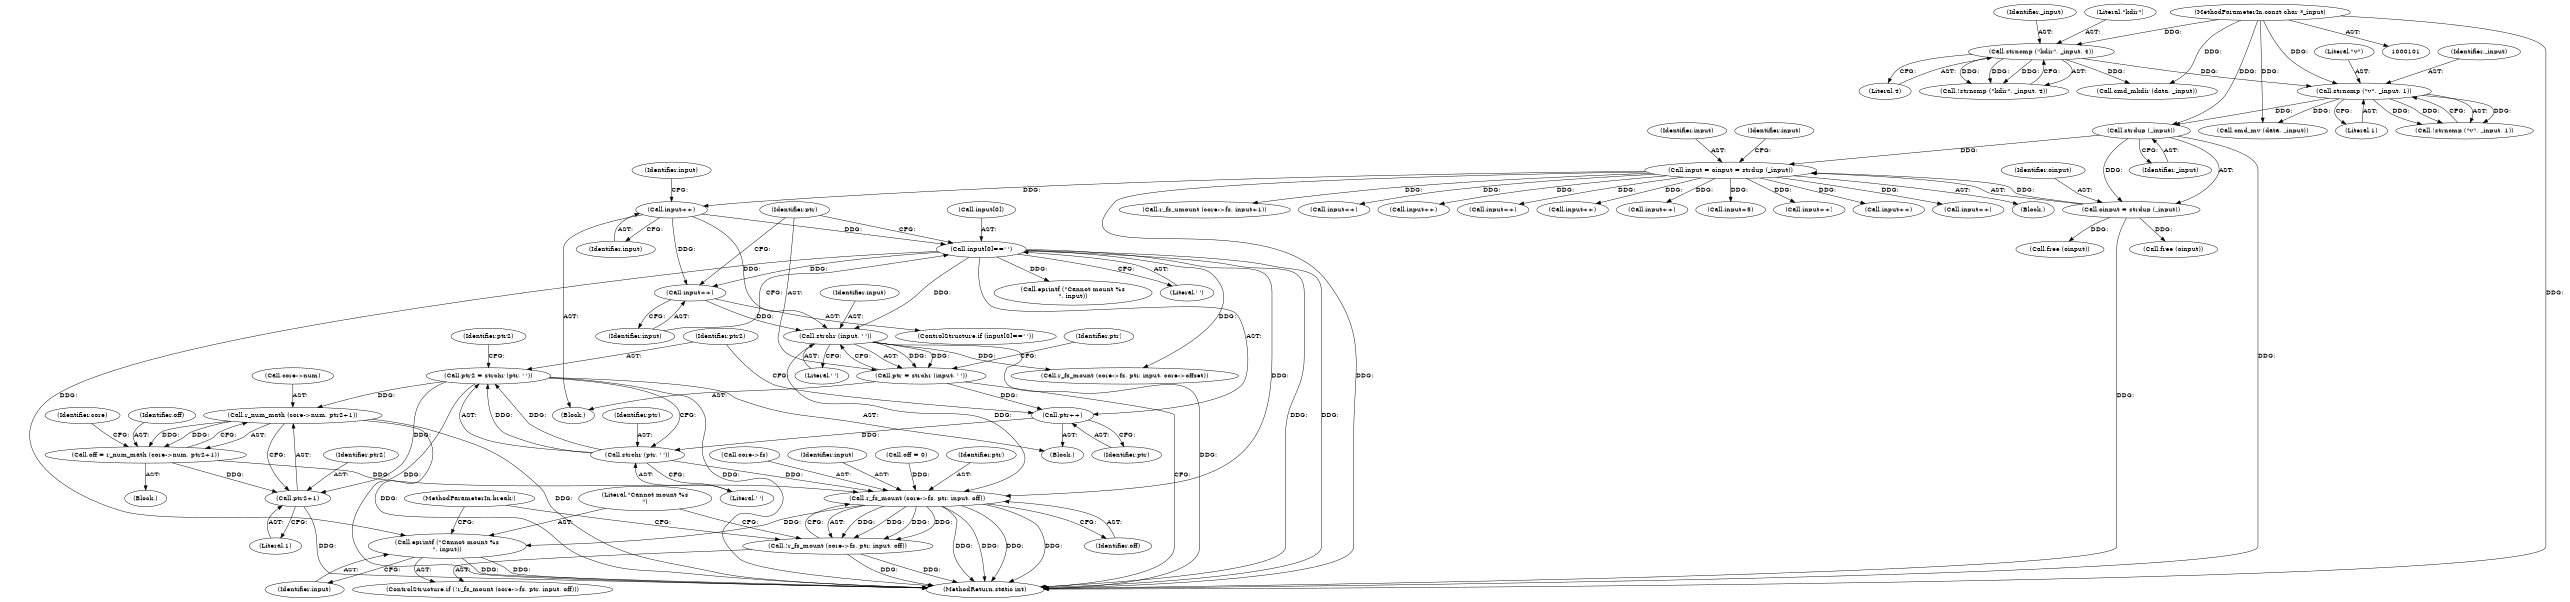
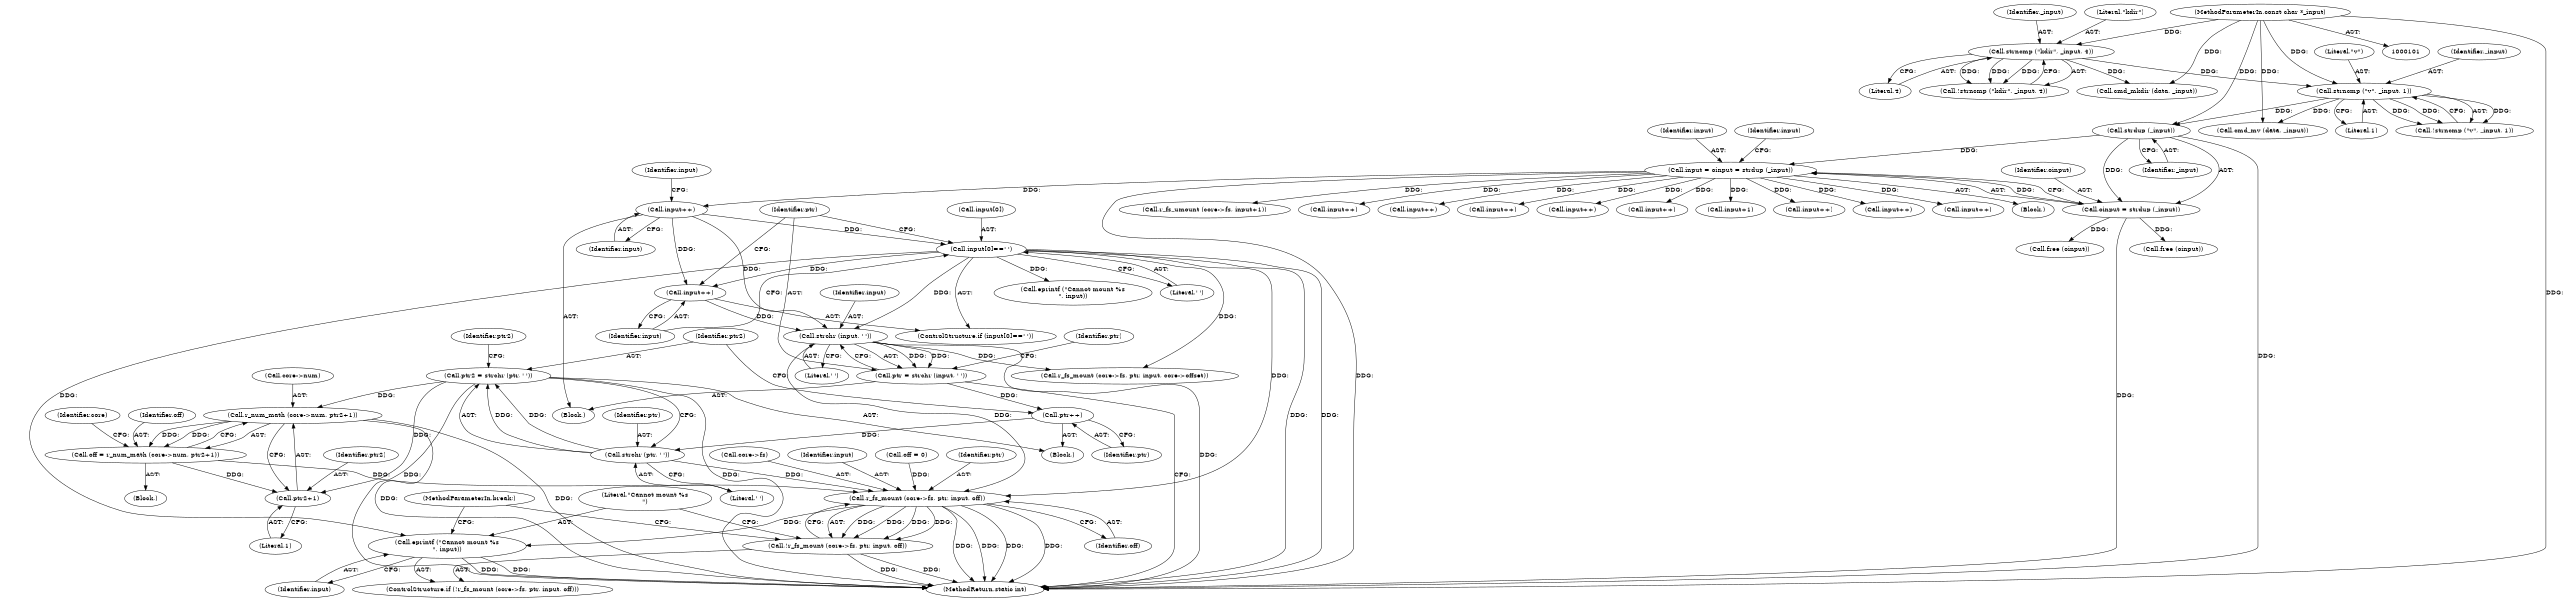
edge "(Call,input = oinput = strdup (_input))" -> "(Call,oinput = strdup (_input))": added, label "CFG:"
node "(Call,input+5)": label "(Call,input+5)" -> "(Call,input+1)"
edge "(Call,input[0]==' ')" -> "(Call,ptr++)": now "(Call,input[0]==' ')" -> "(ControlStructure,if (input[0]==' '))"
edge "(Call,ptr2+1)" -> "(MethodReturn,static int)": removed, label "DDG:"
